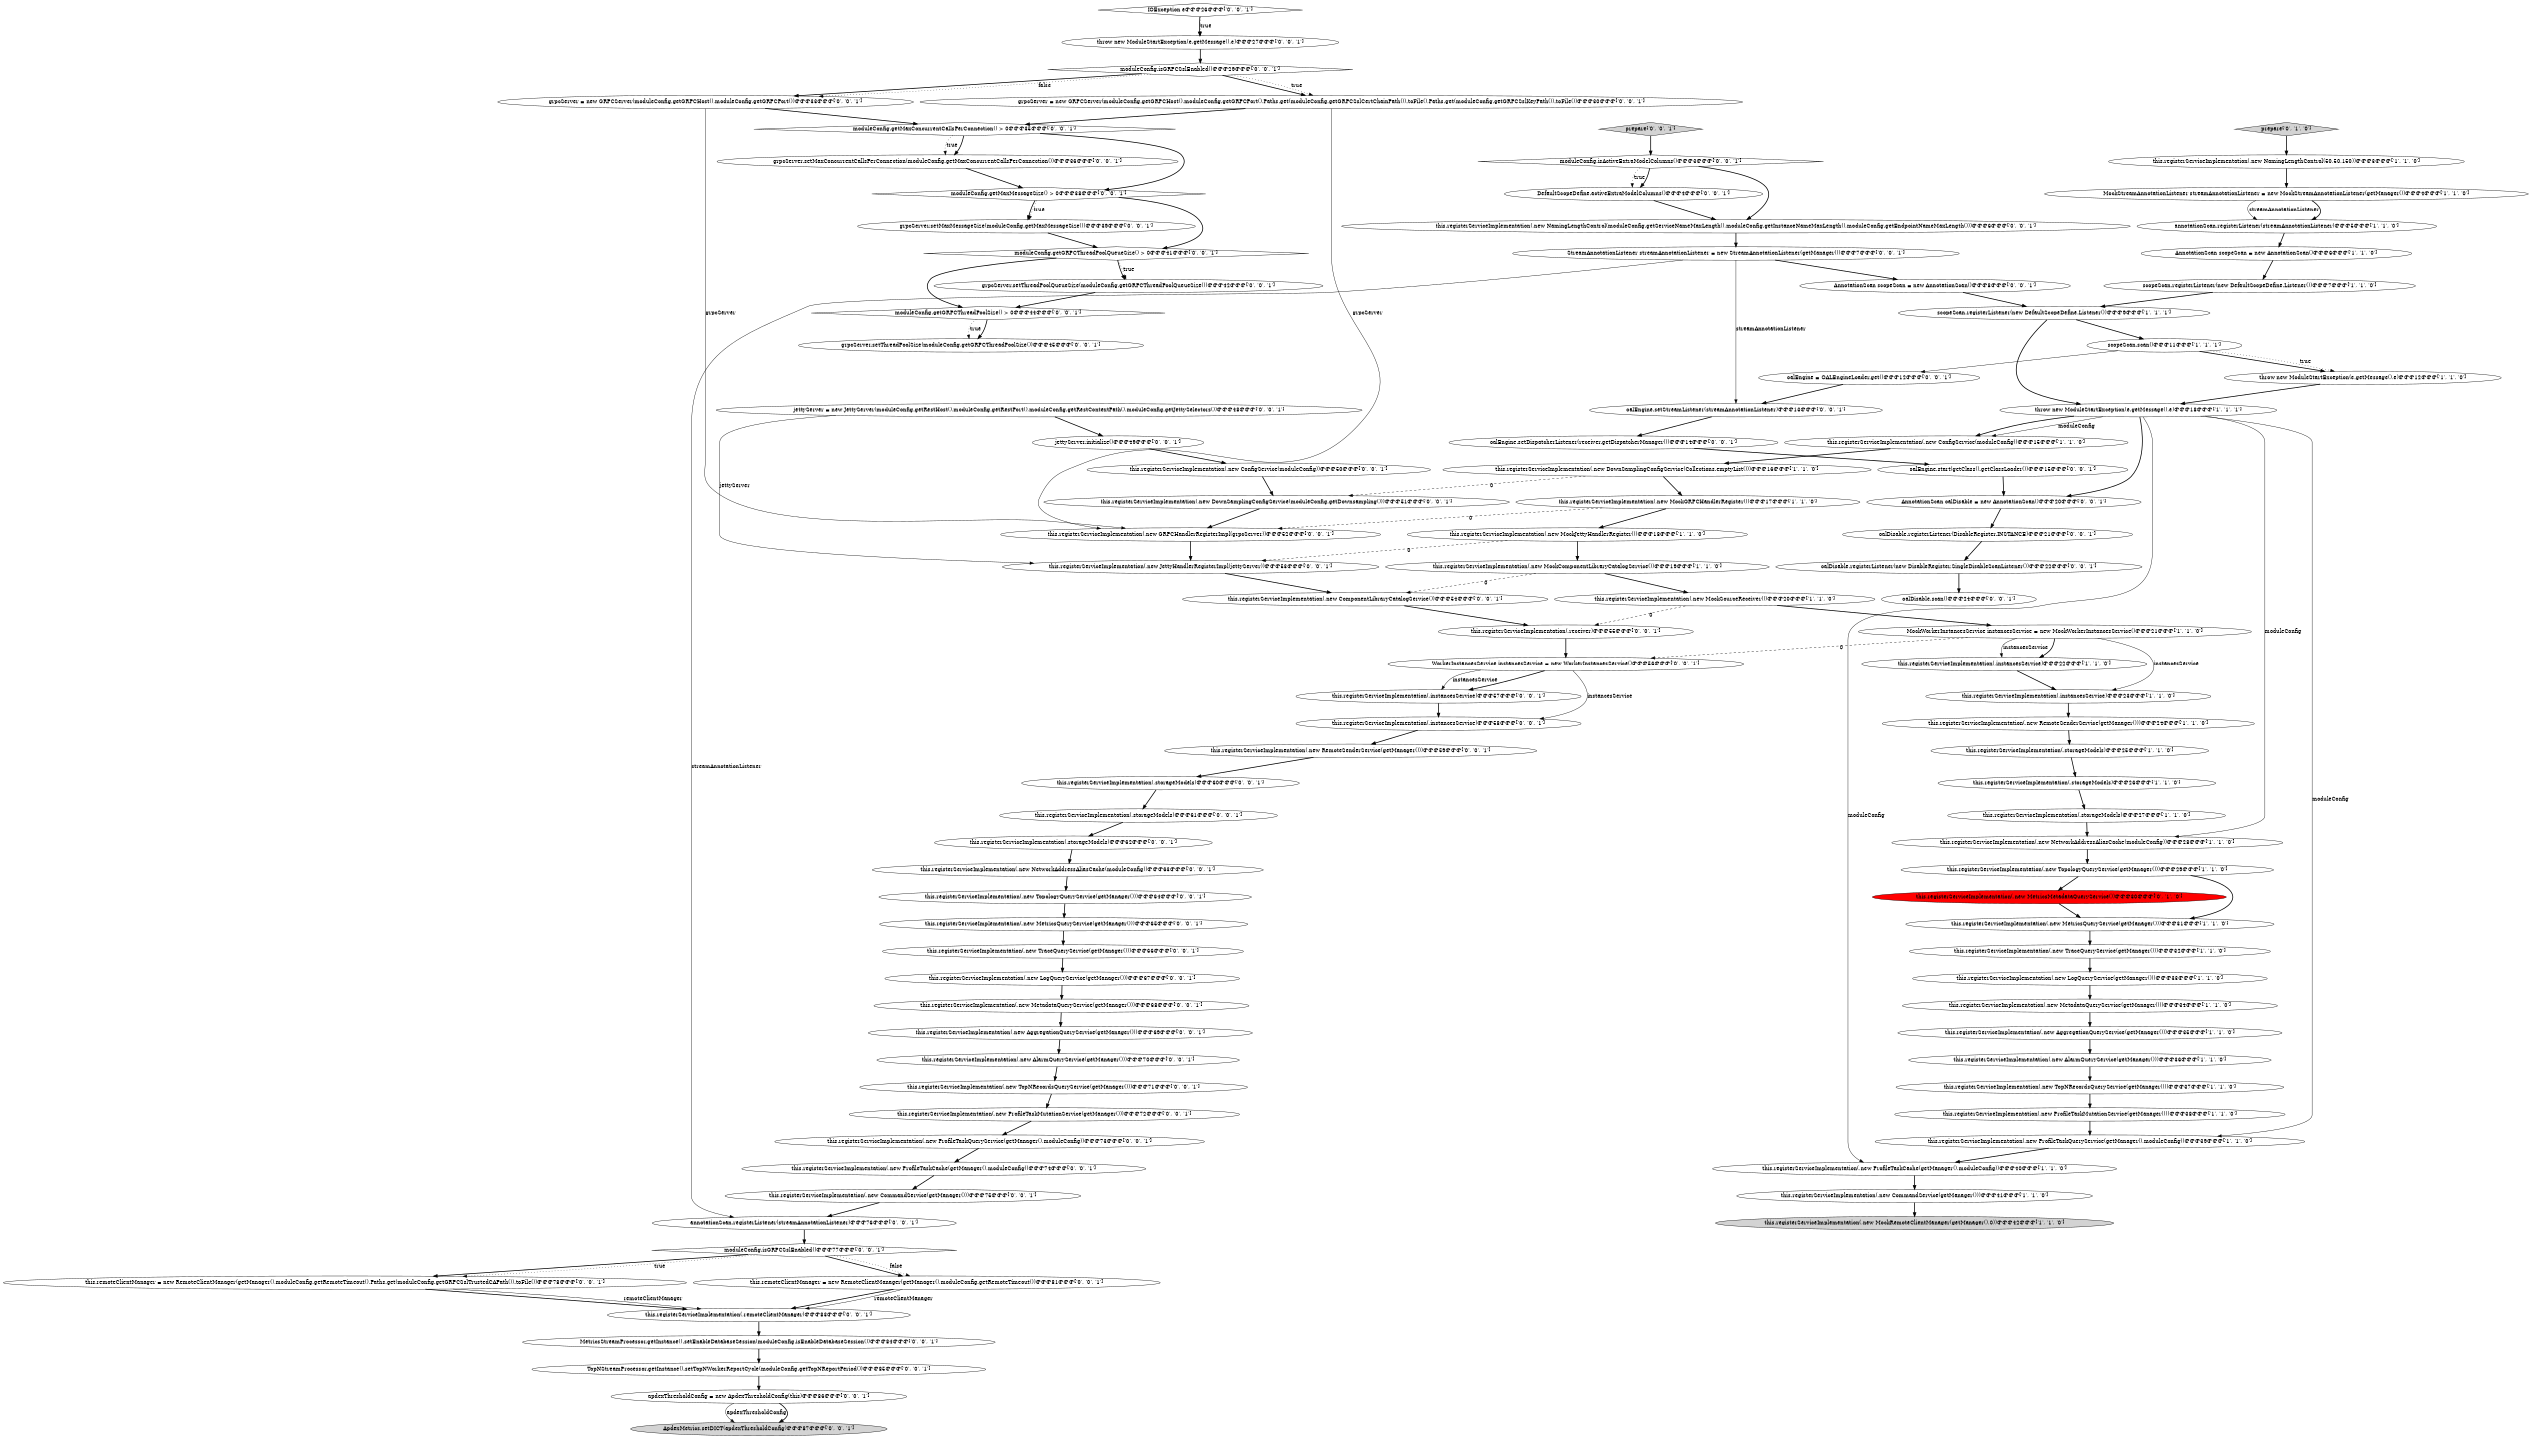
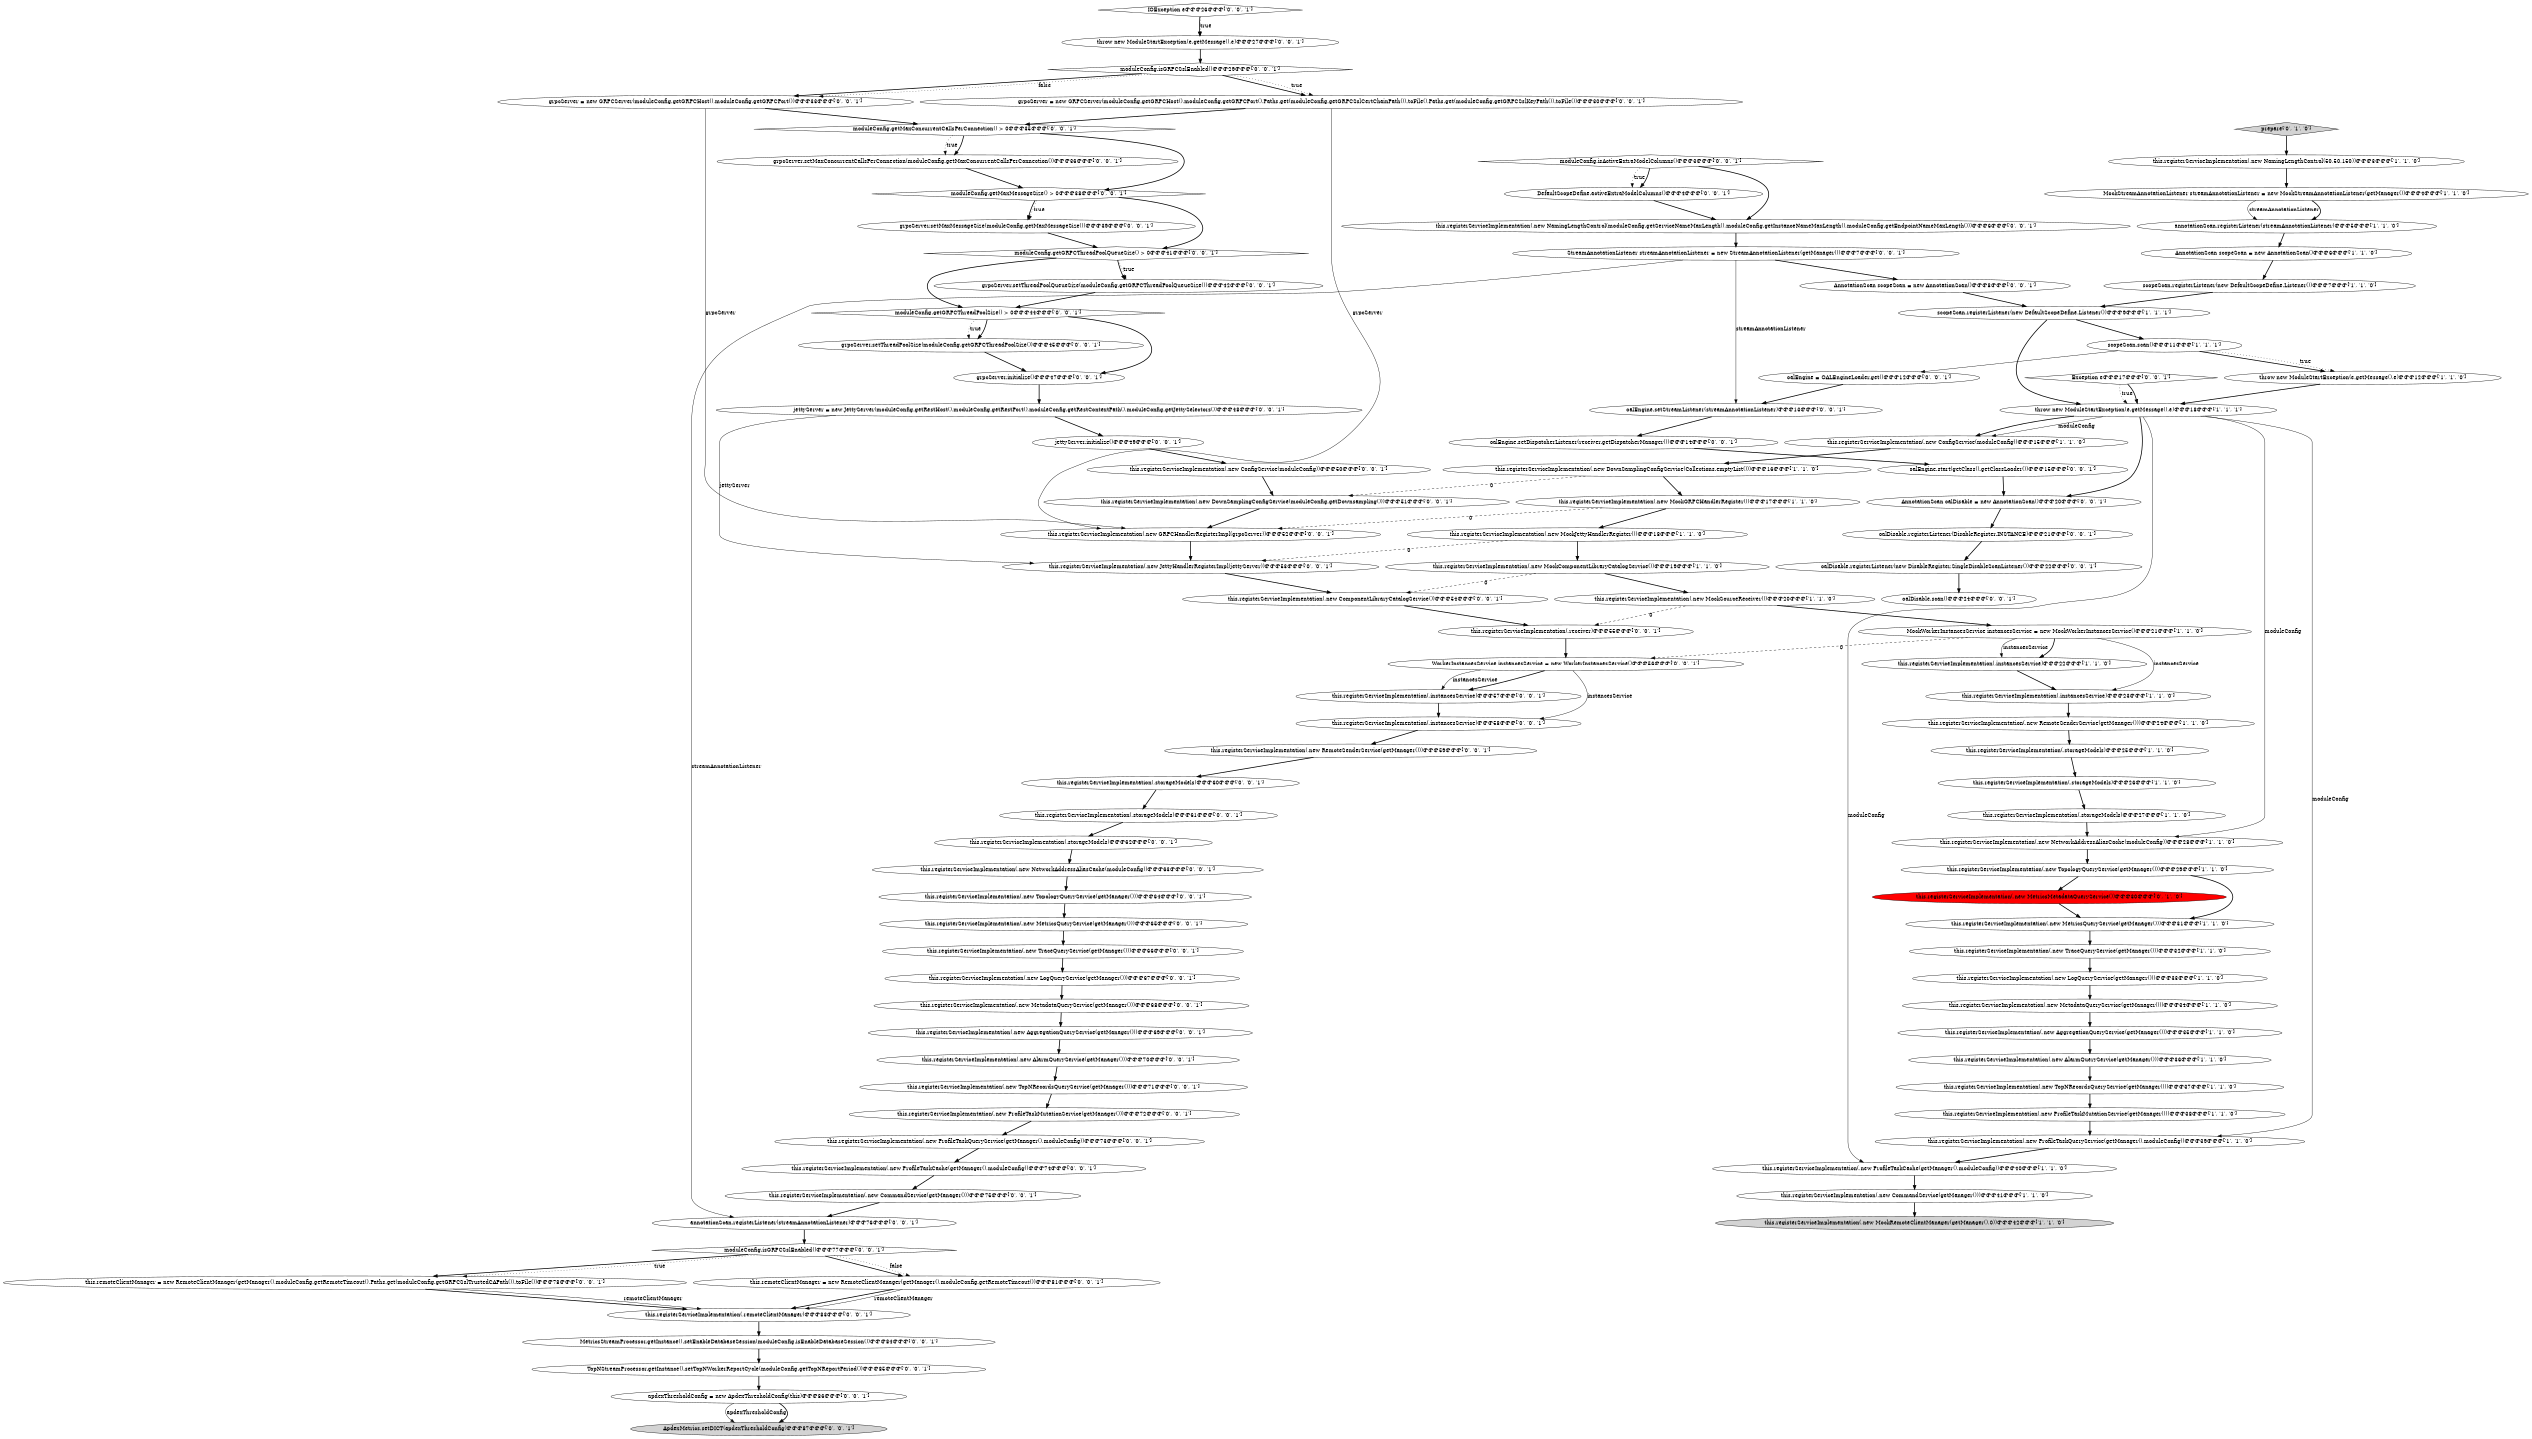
node "prepare['0', '0', '1']": removed
node "grpcServer.initialize()@@@47@@@['0', '0', '1']": added
node "Exception e@@@17@@@['0', '0', '1']": added
